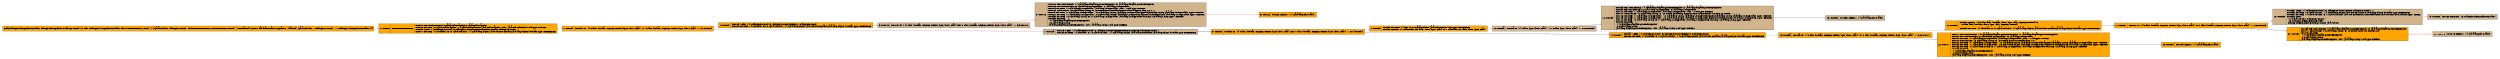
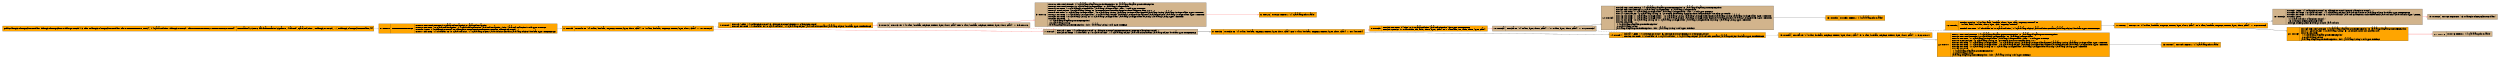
node "13: 0x0053": fillcolor tan -> orange
